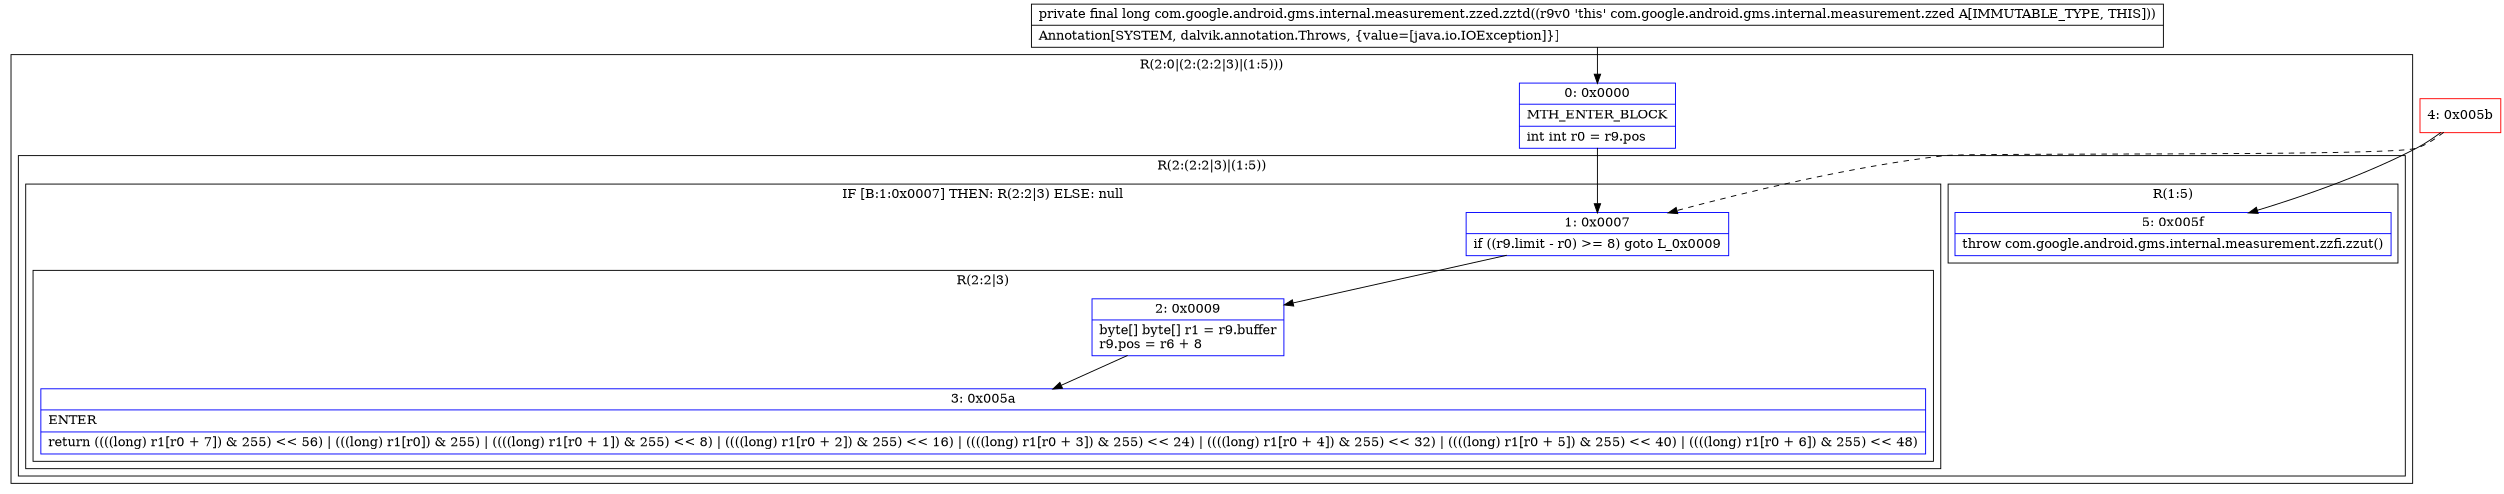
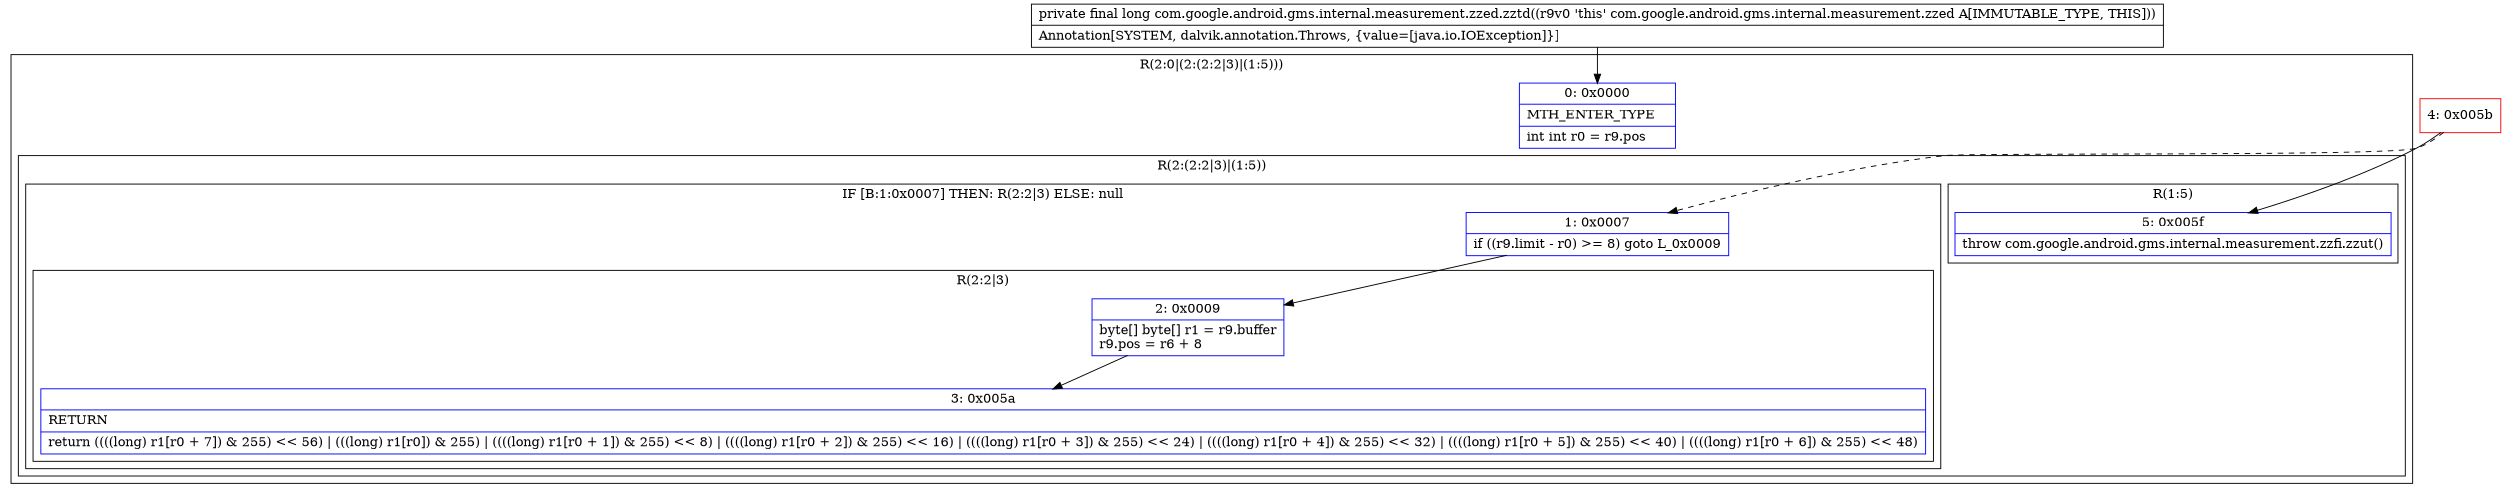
node "0: 0x0000": text "MTH_ENTER_BLOCK" -> "MTH_ENTER_TYPE"
edge "0: 0x0000" -> "1: 0x0007": removed
node "3: 0x005a": text "ENTER" -> "RETURN"
